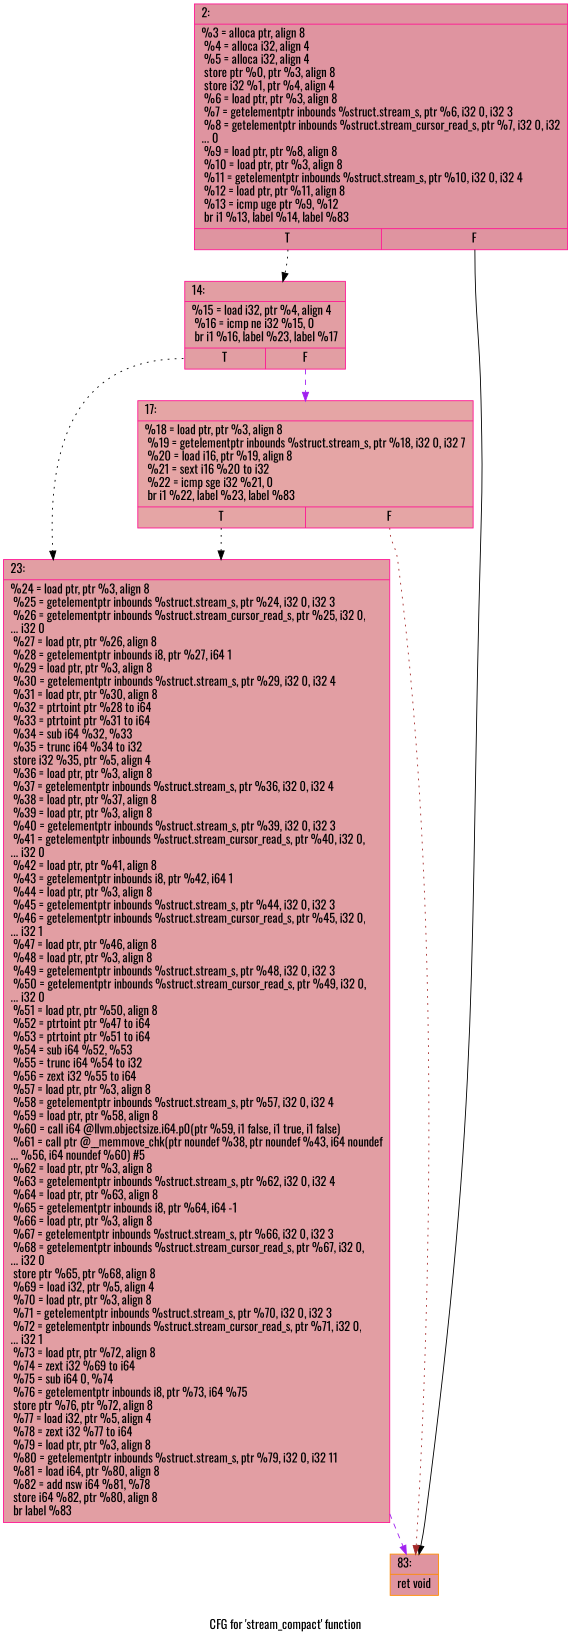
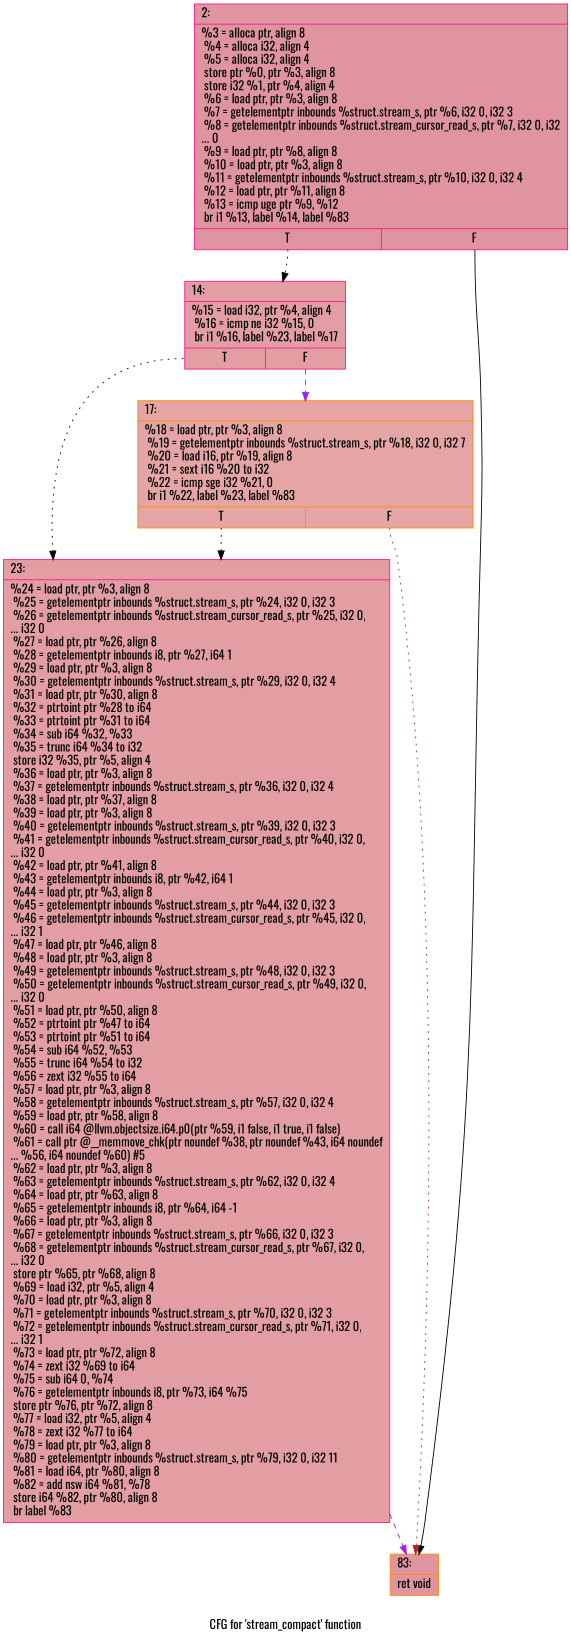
node "17:": color deeppink -> darkorange
